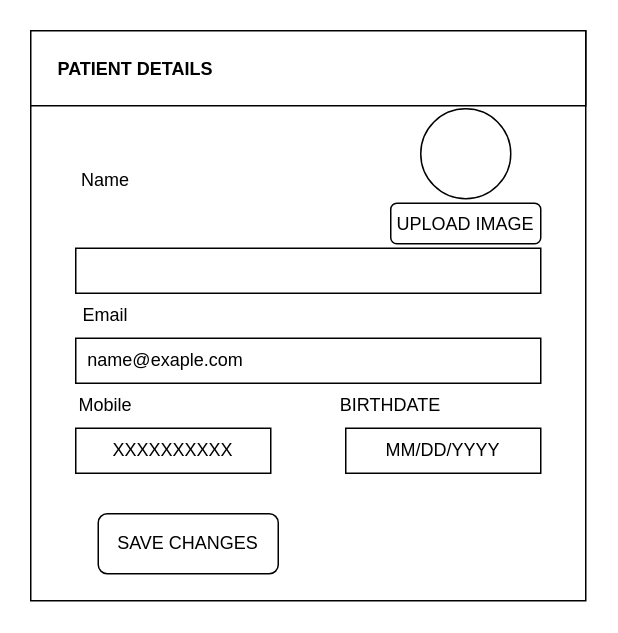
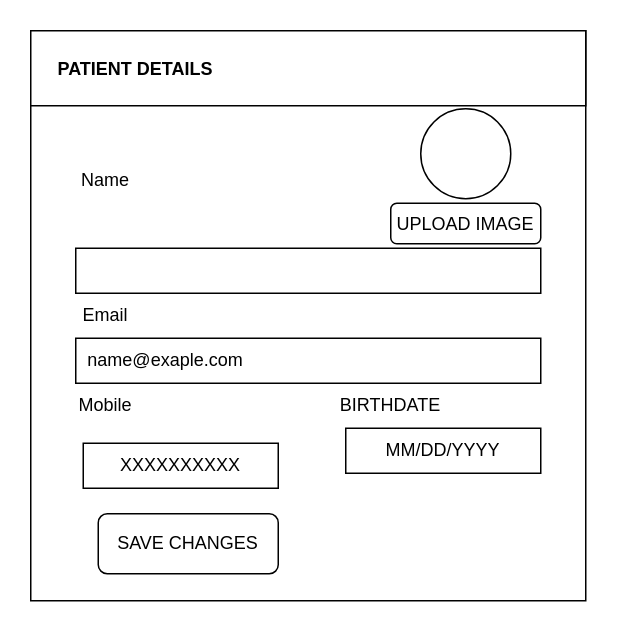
node "XXXXXXXXXX": moved (173, 451) -> (181, 466)
